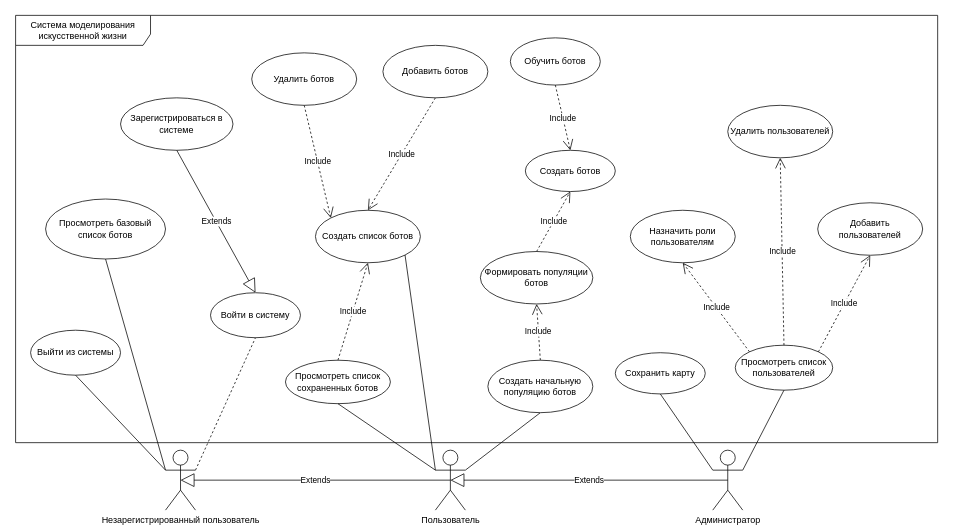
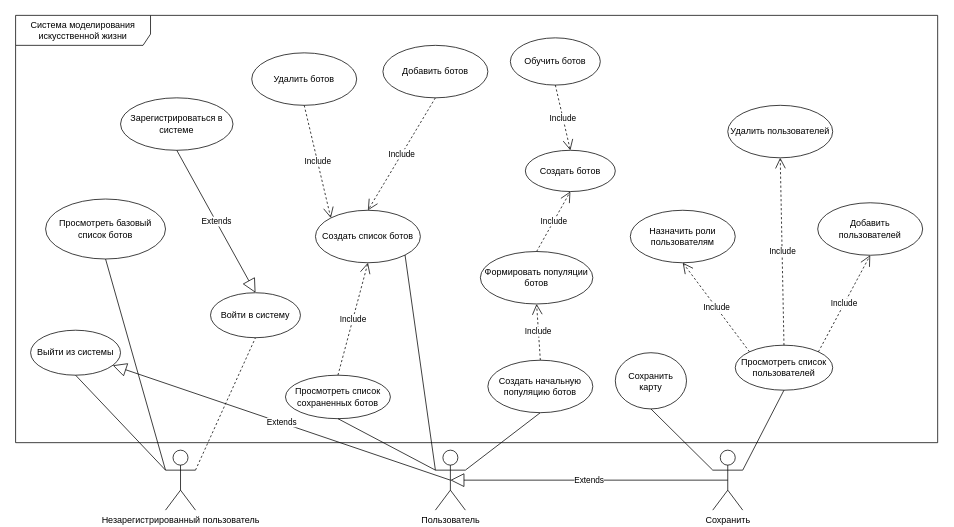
node "Сохранить карту": size 90x41 -> 71x56
node "Просмотреть список сохраненных ботов": moved (338, 382) -> (338, 397)
edge "Пользователь" -> "Незарегистрированный пользователь": now "Пользователь" -> "Выйти из системы"
node "Администратор": label "Администратор" -> "Сохранить"
